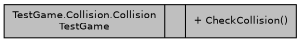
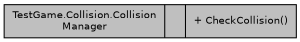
node "TestGame.Collision.Collision": text "TestGame" -> "Manager"
